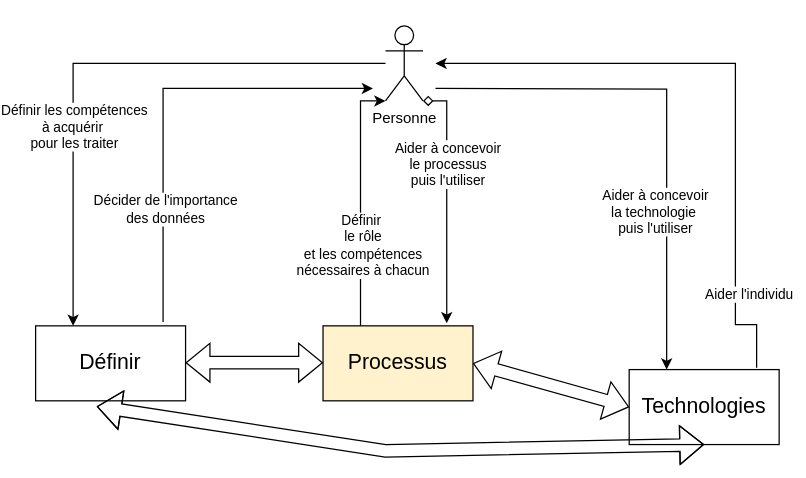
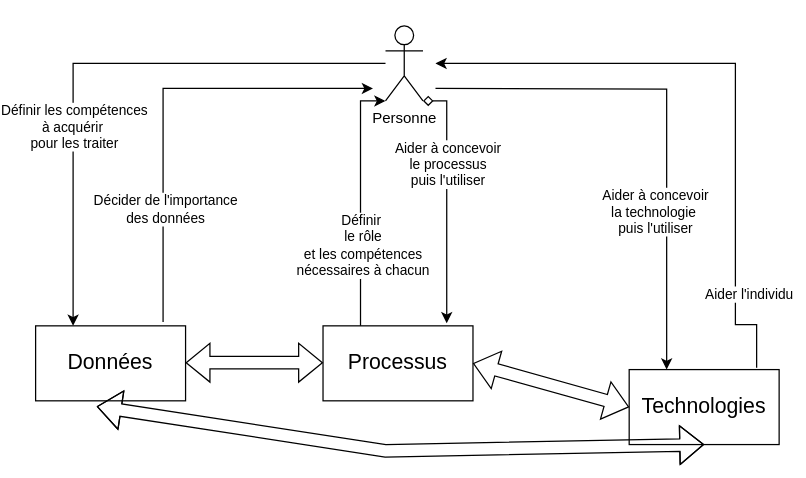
node "Définir": label "Définir" -> "Données"
node "Processus": fillcolor #fff2cc -> #ffffff
